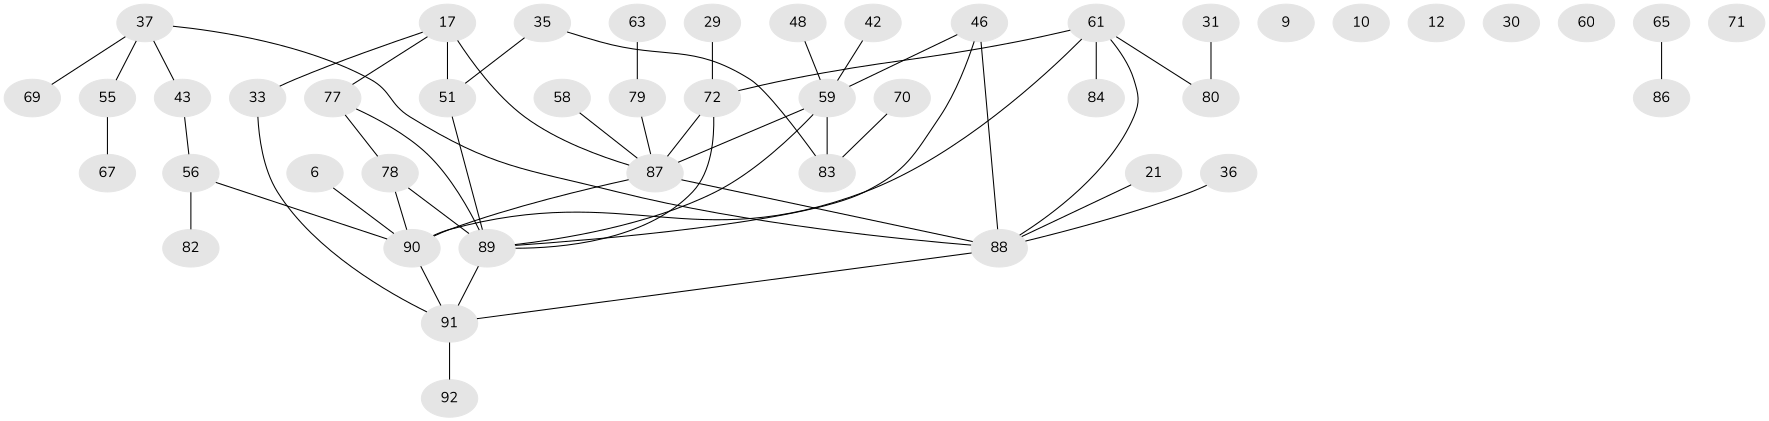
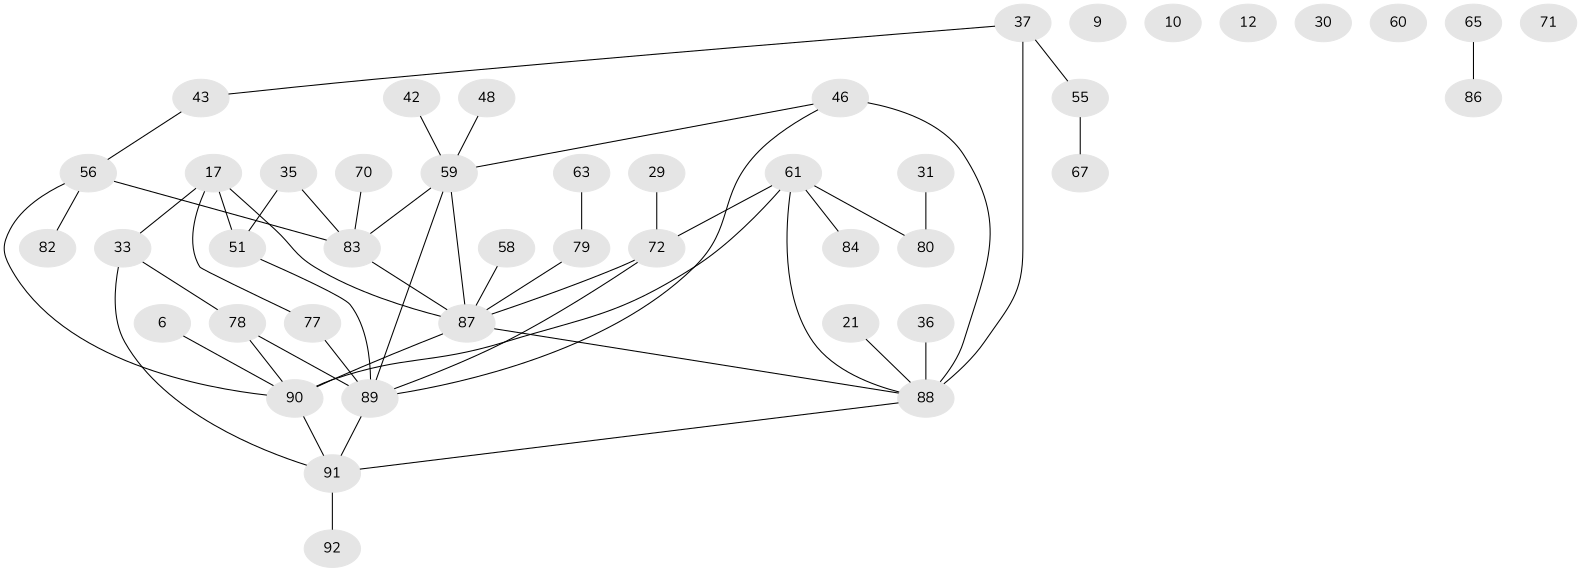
node "69": removed
edge "77" -- "78": now "33" -- "78"
edge "56" -- "83": added
edge "83" -- "87": added
